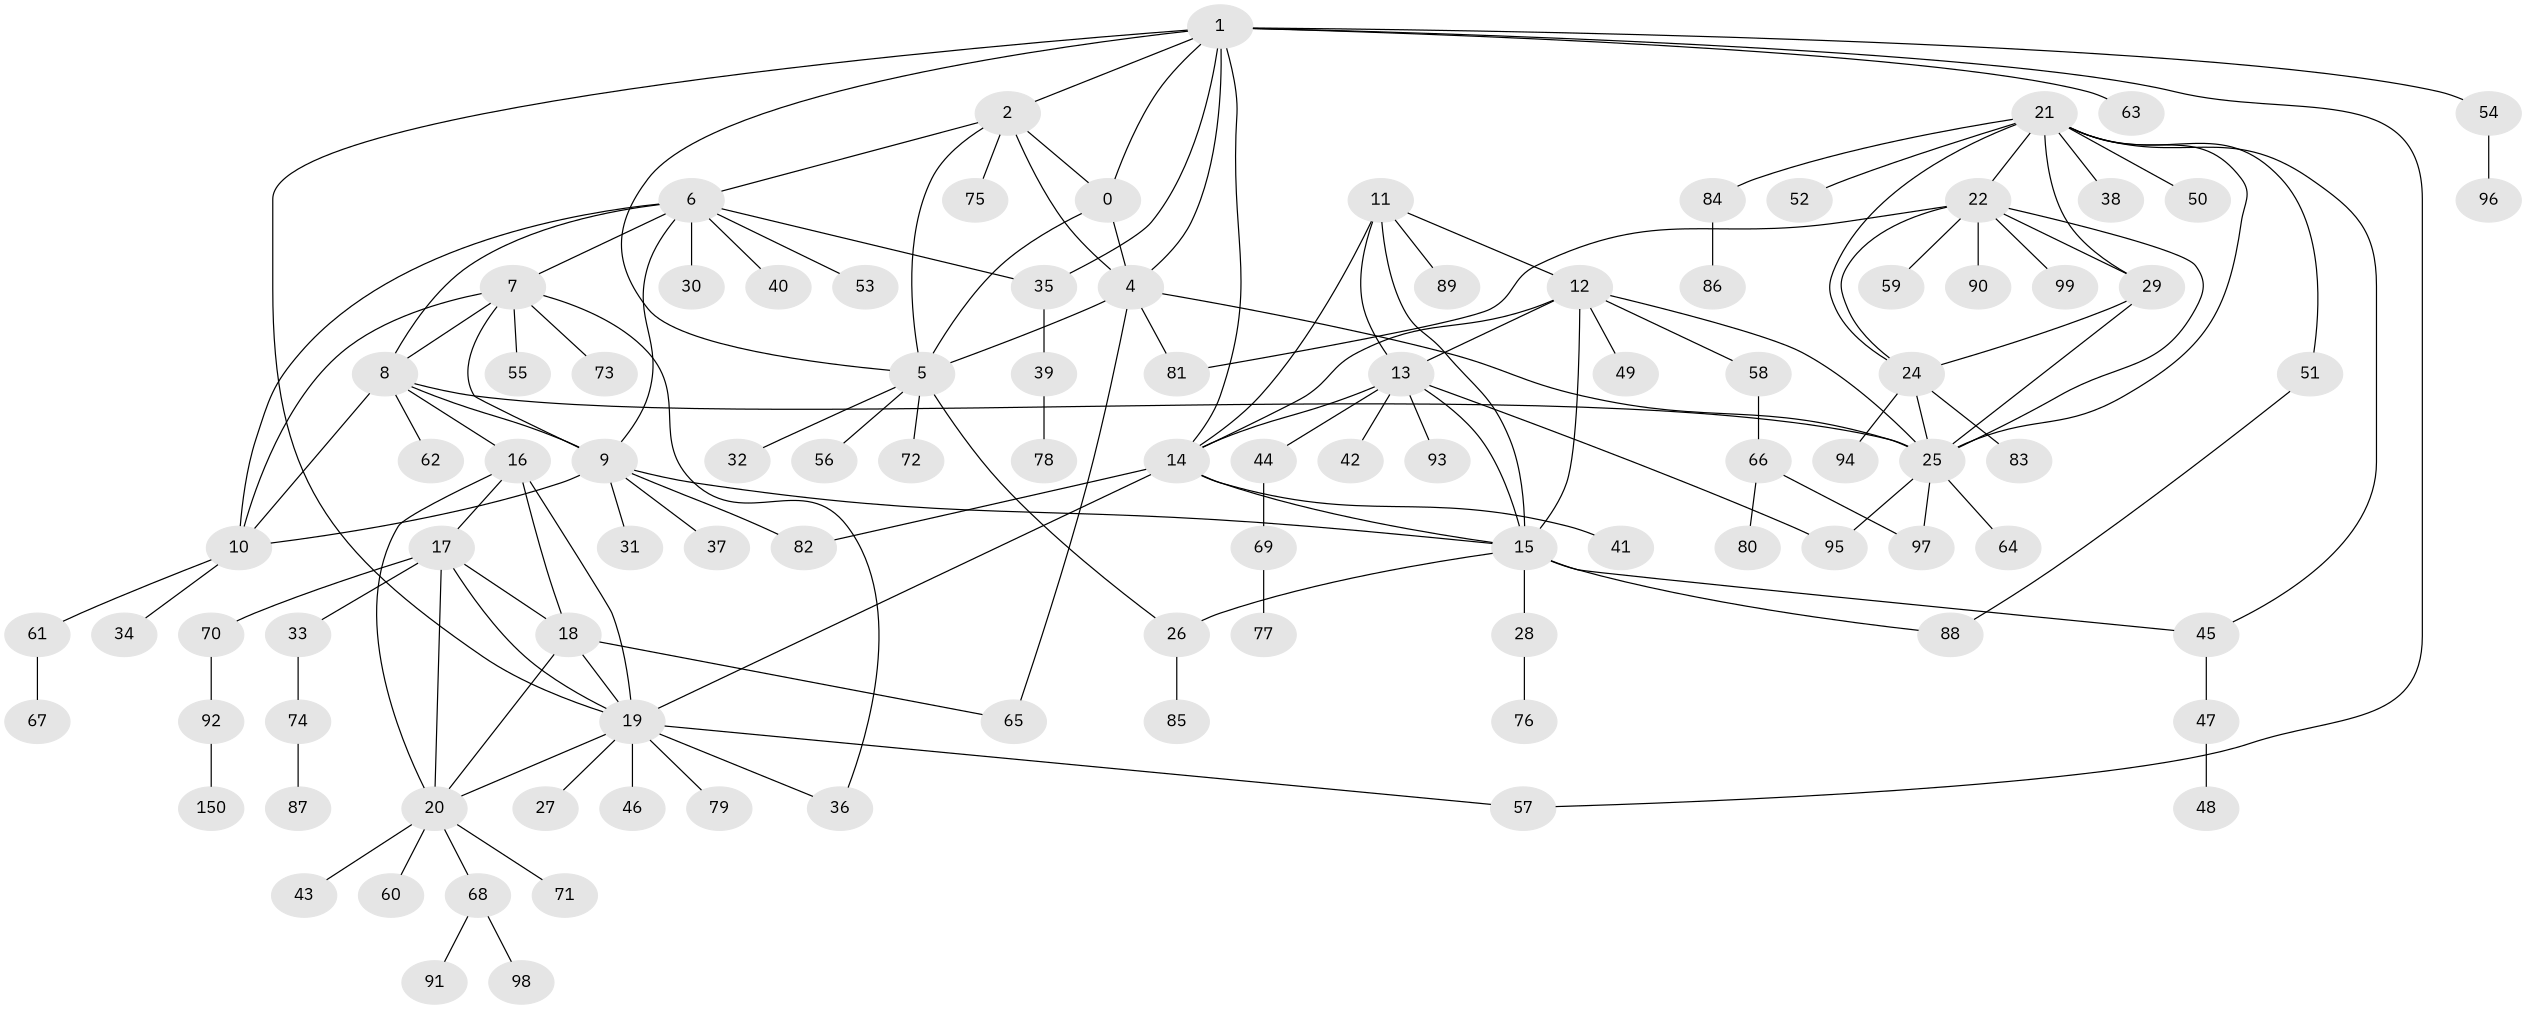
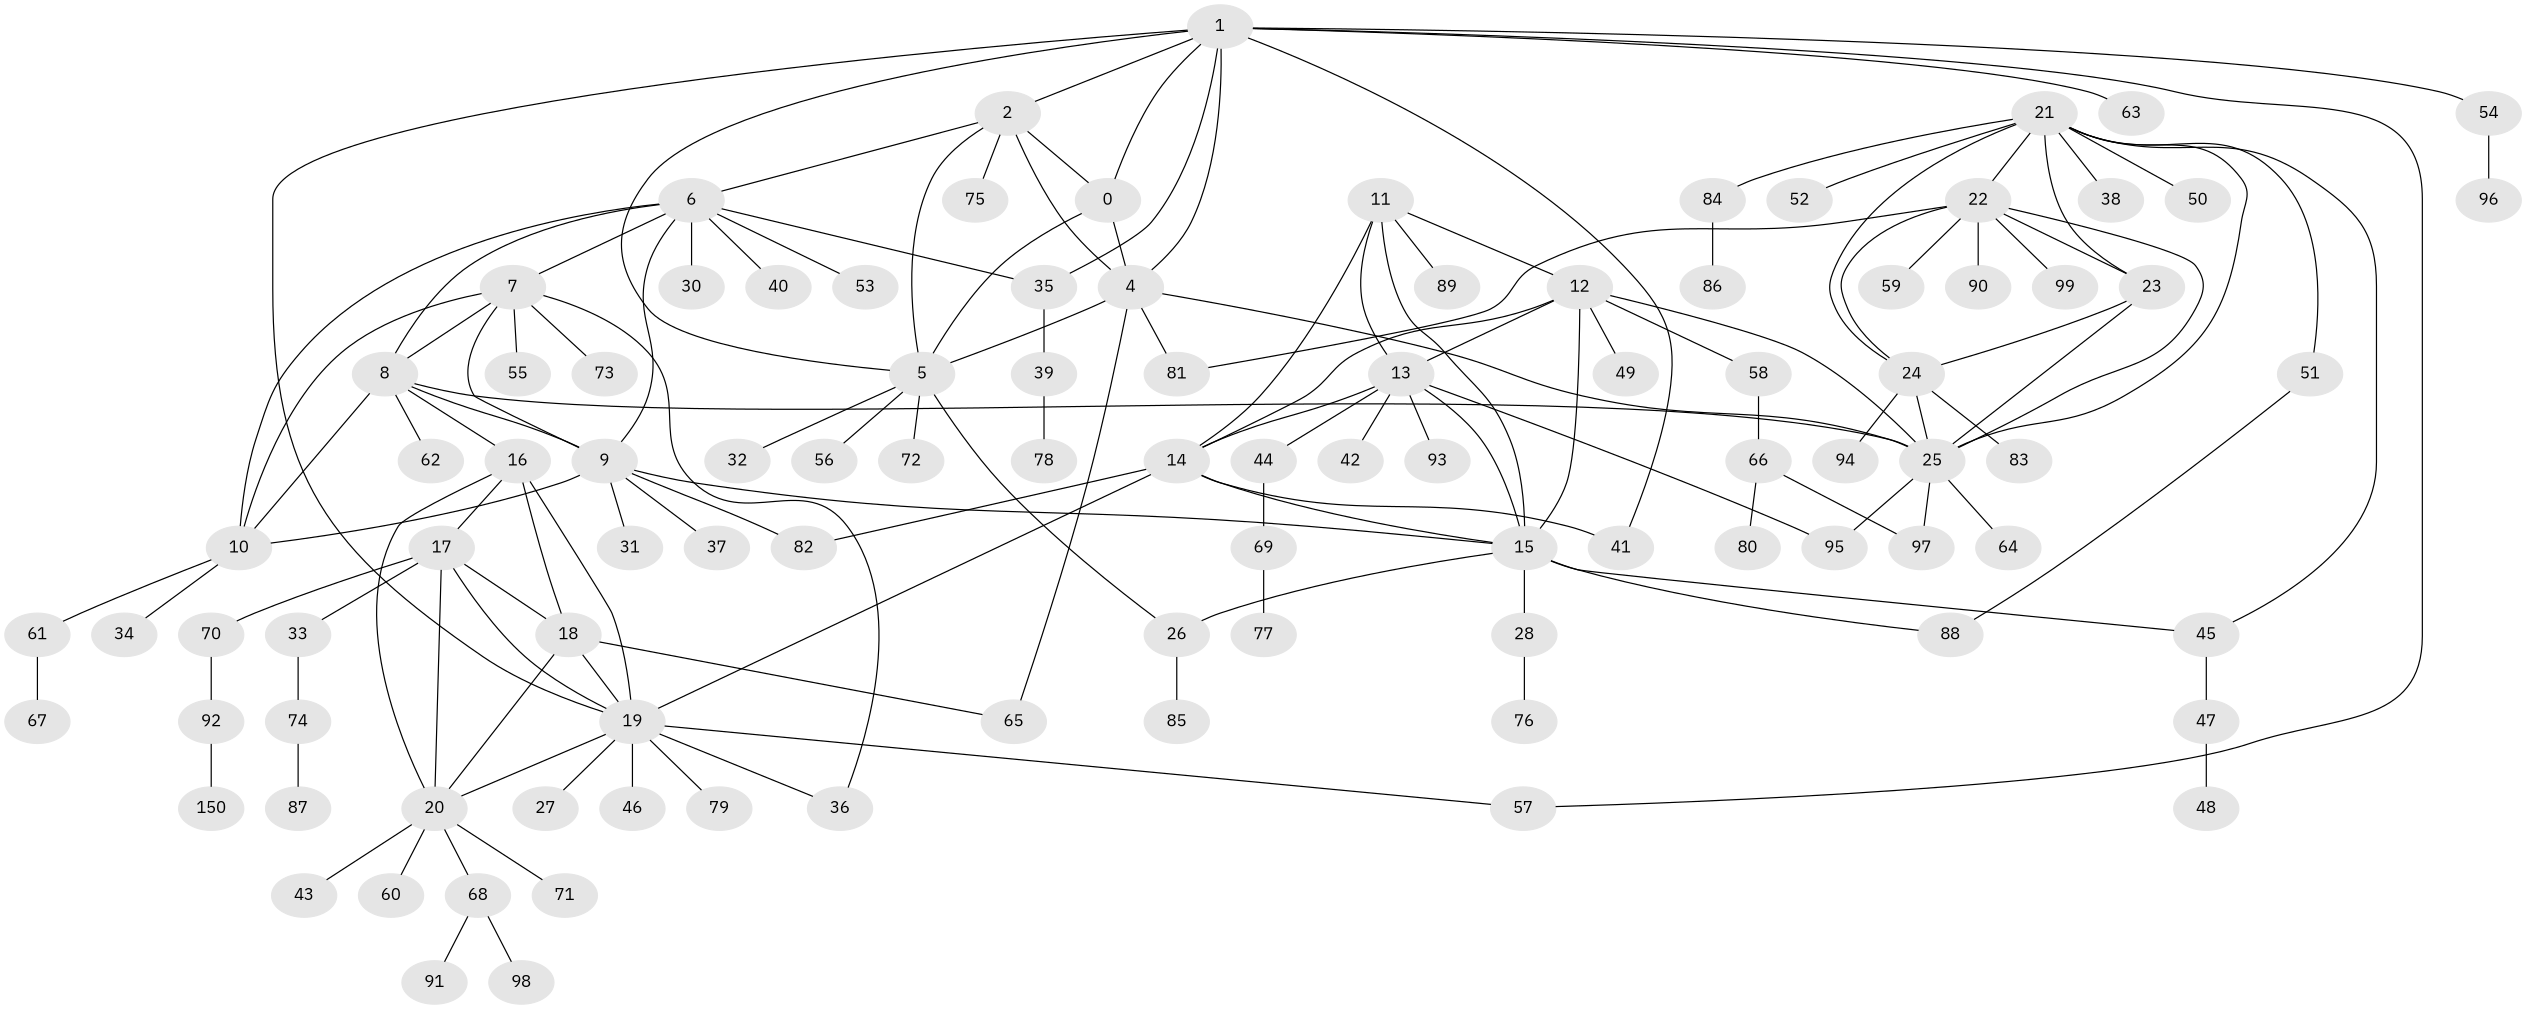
edge "1" -- "14": now "1" -- "41"
node "29": label "29" -> "23"
